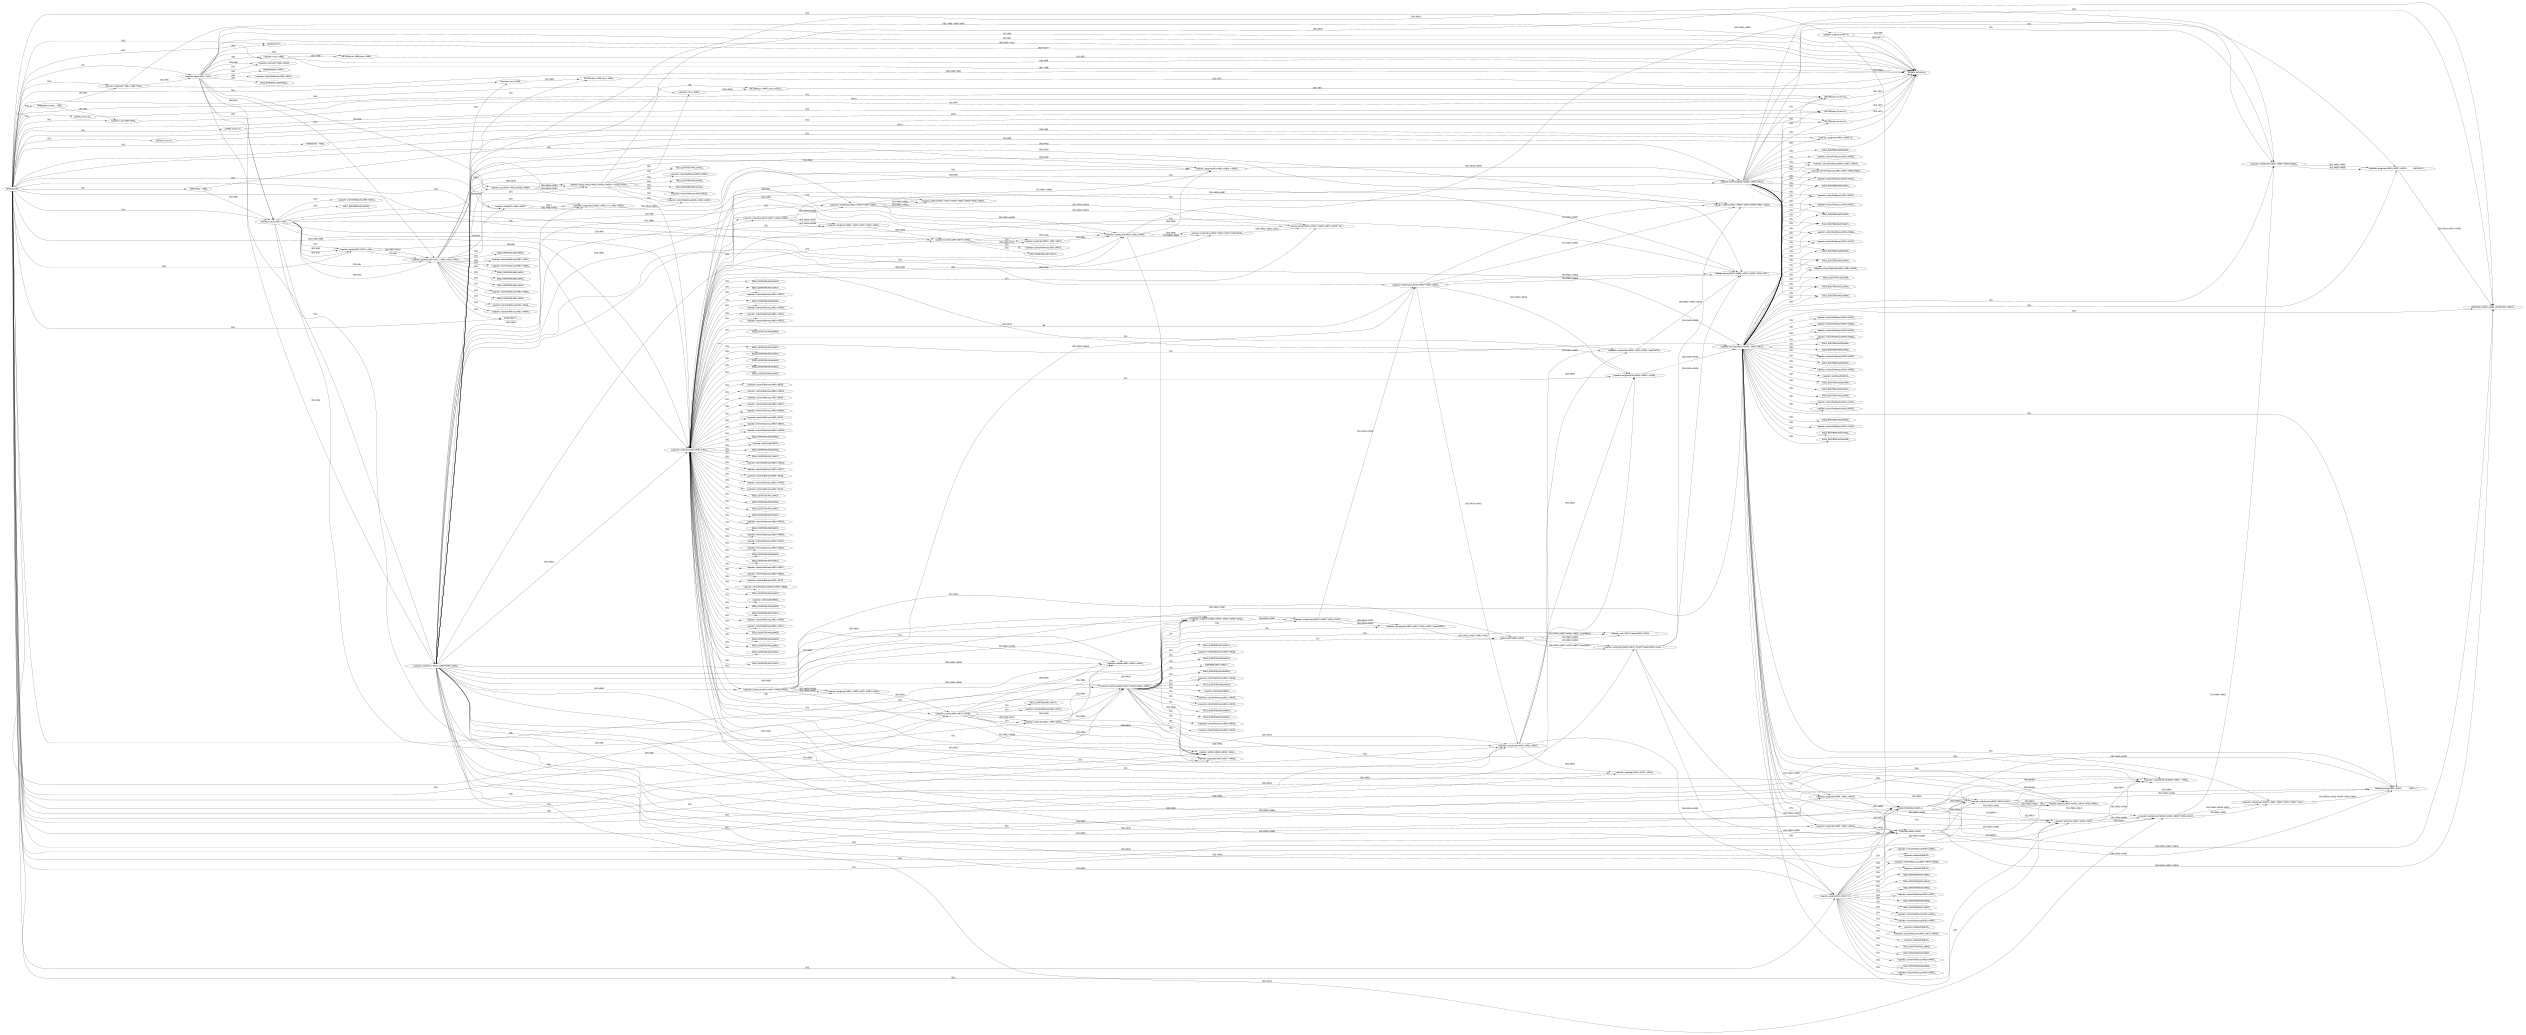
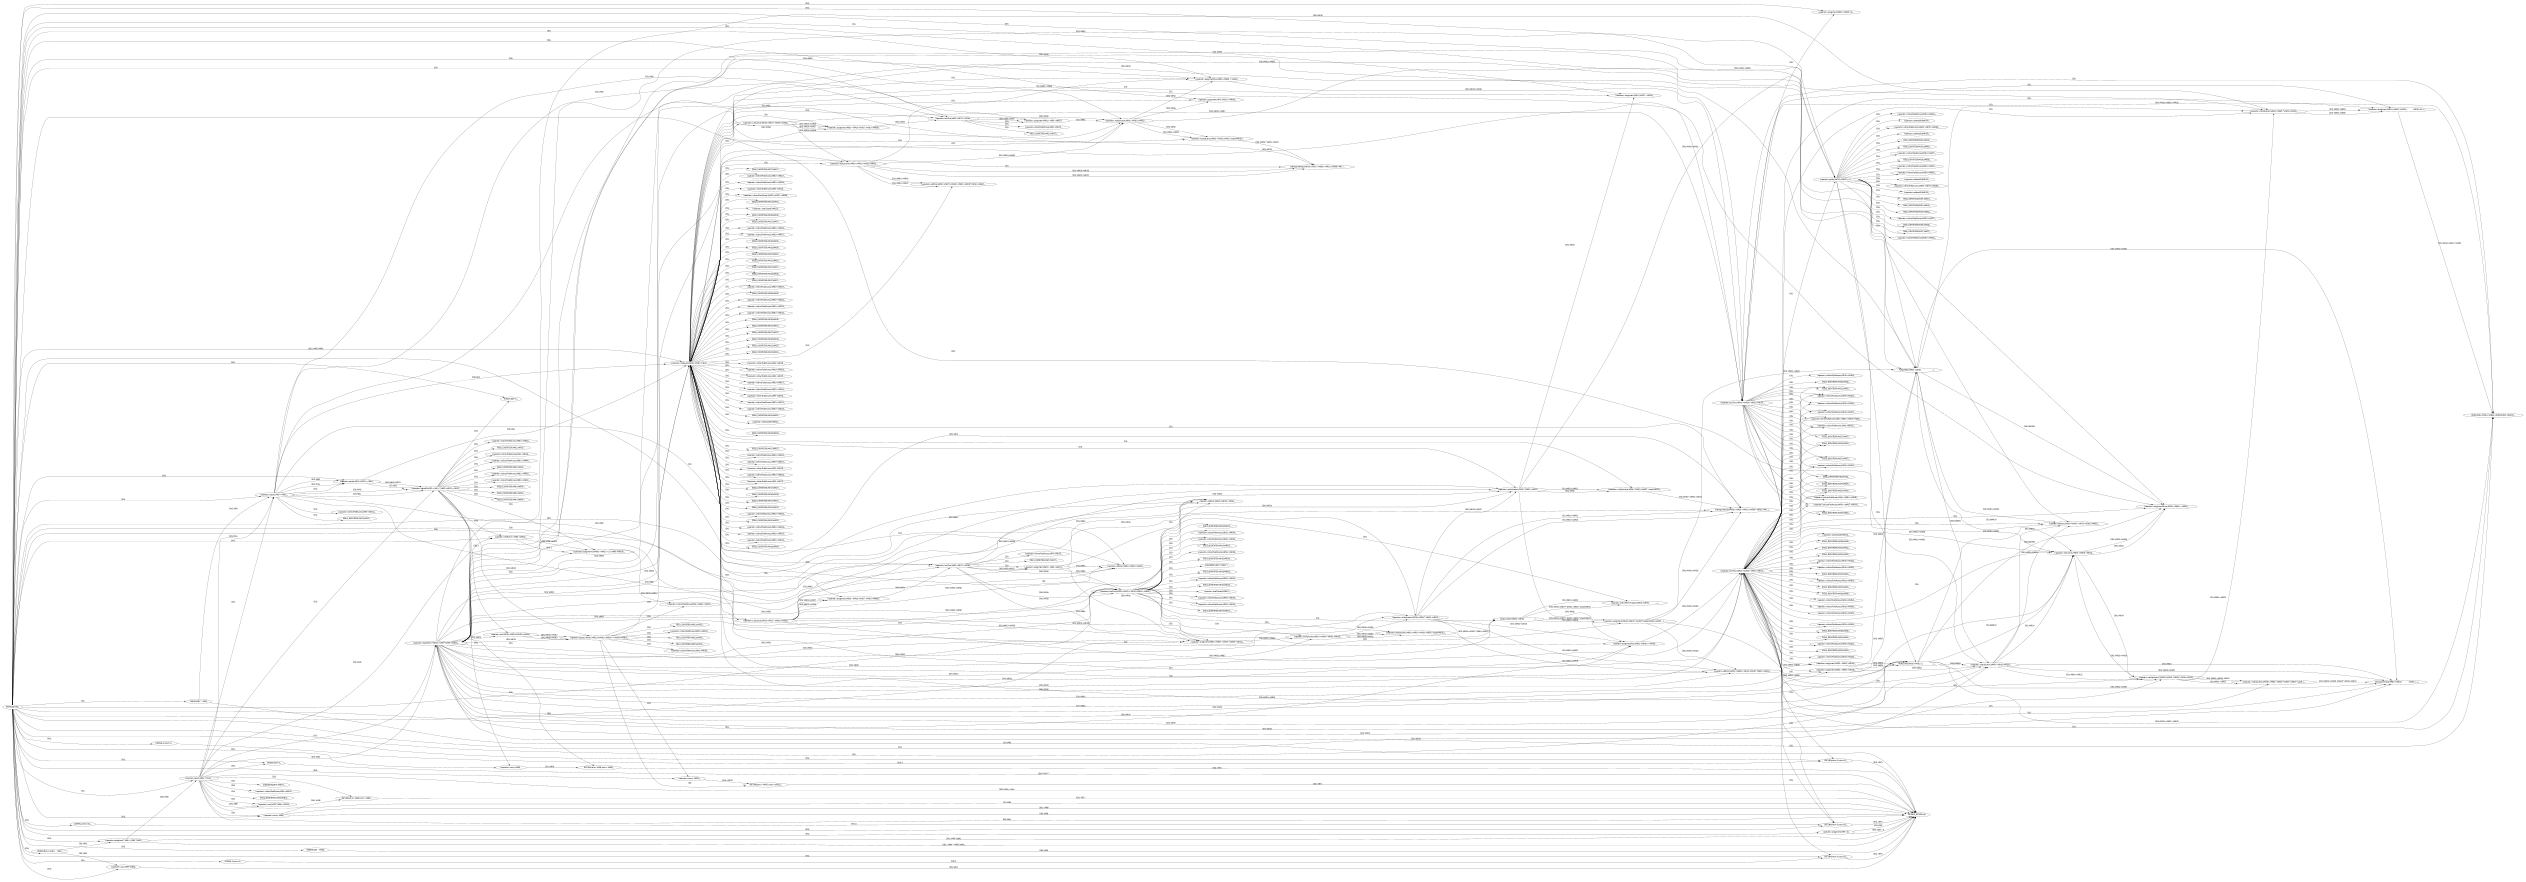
edge "(<operator>.assignment,VAR7 = 0)" -> "(FUN3,FUN3(VAR10->VAR15,  0,                         ...)": now "(<operator>.assignment,VAR24 = VAR10->VAR18)" -> "(FUN3,FUN3(VAR10->VAR15,  0,                         ...)"
